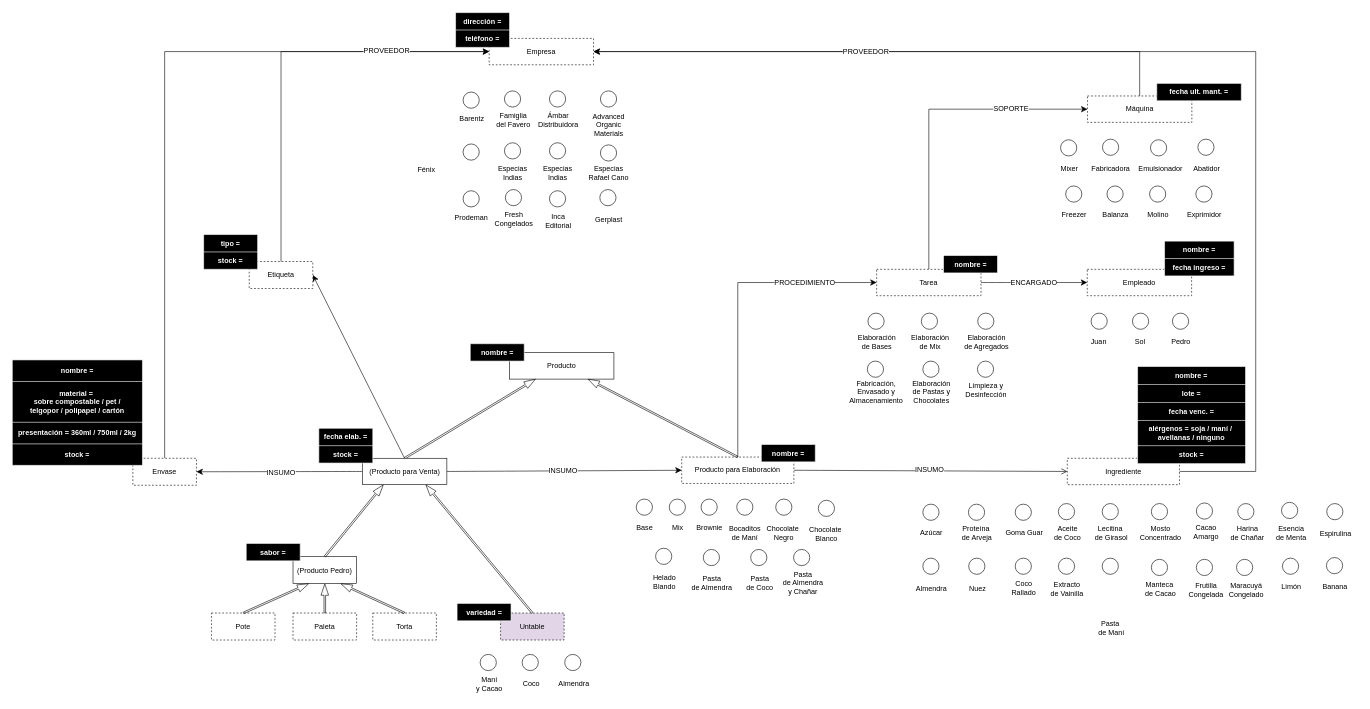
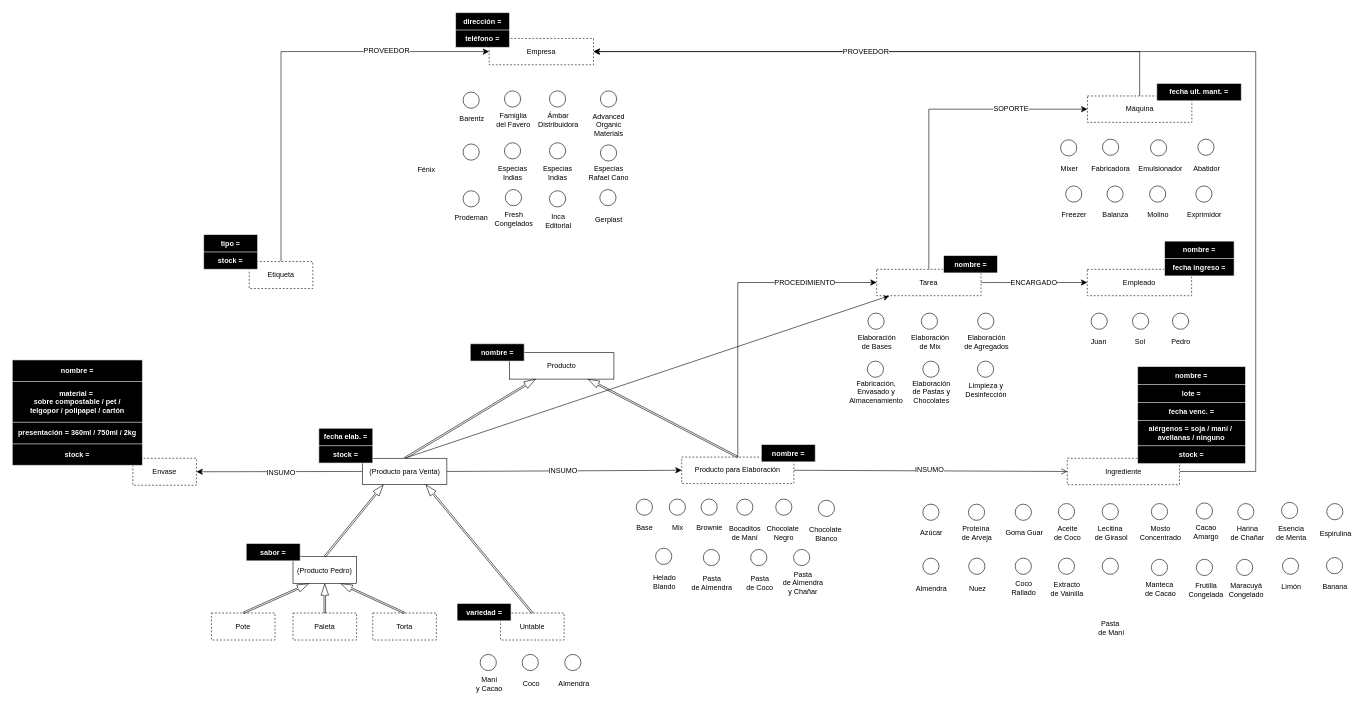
edge "Envase" -> "Empresa": removed
edge "(Producto para Venta)" -> "Etiqueta": now "(Producto para Venta)" -> "Tarea"
node "Untable": fillcolor #e1d5e7 -> #ffffff
